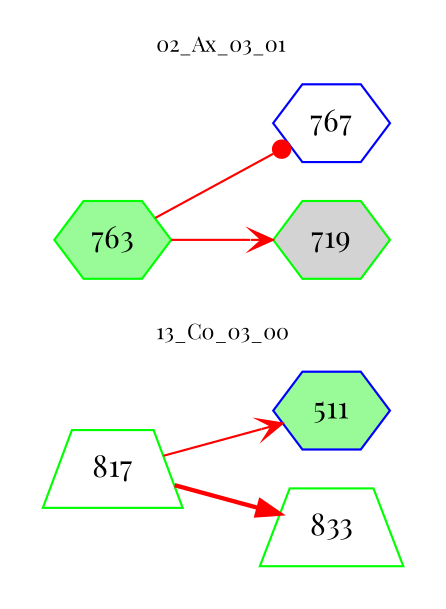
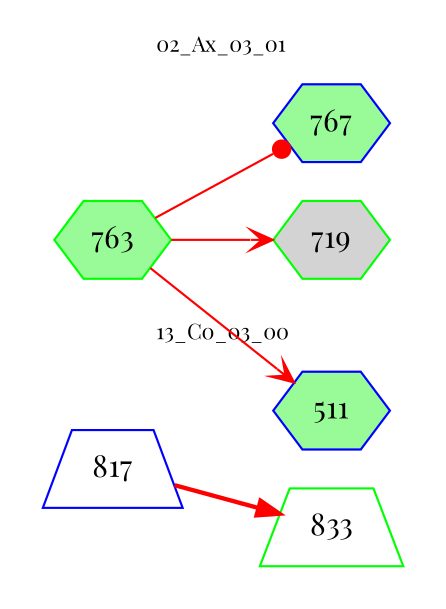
node "767": fillcolor white -> palegreen
edge "817" -> "511": now "763" -> "511"
node "817": color green -> blue
